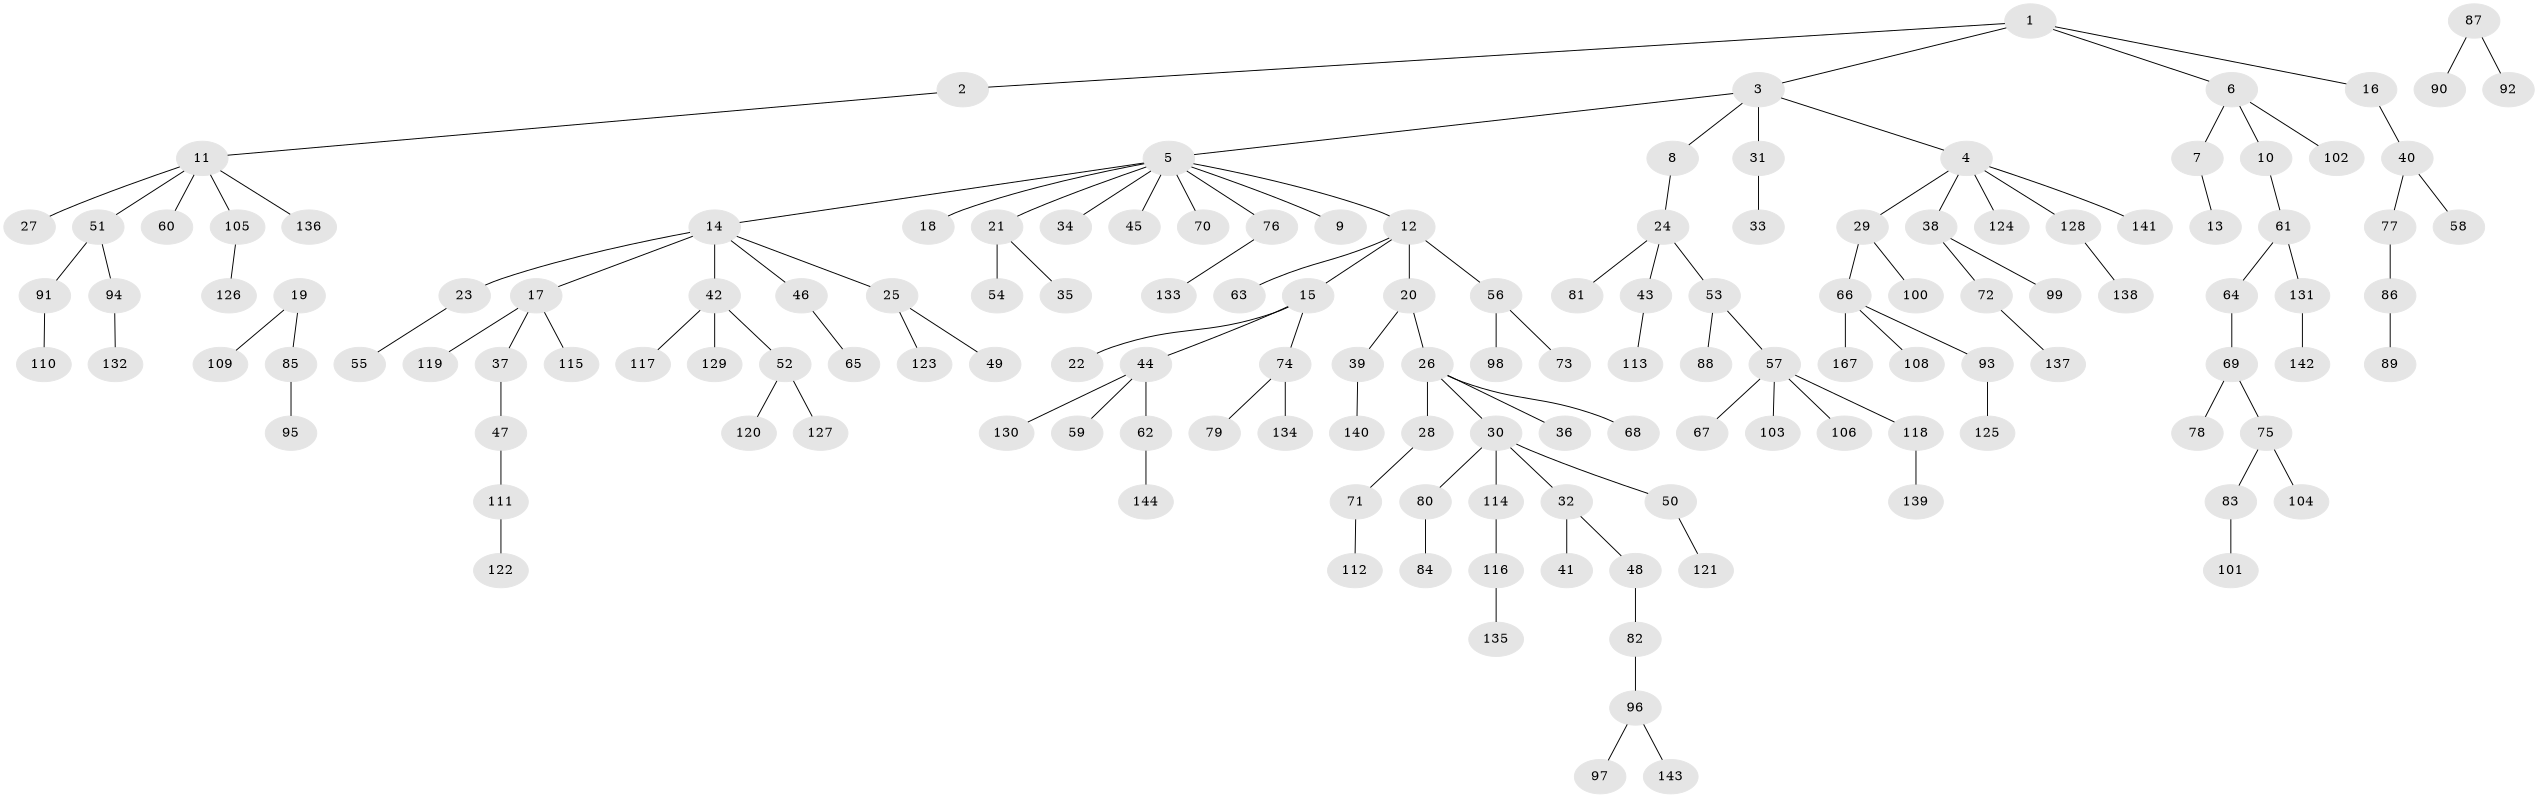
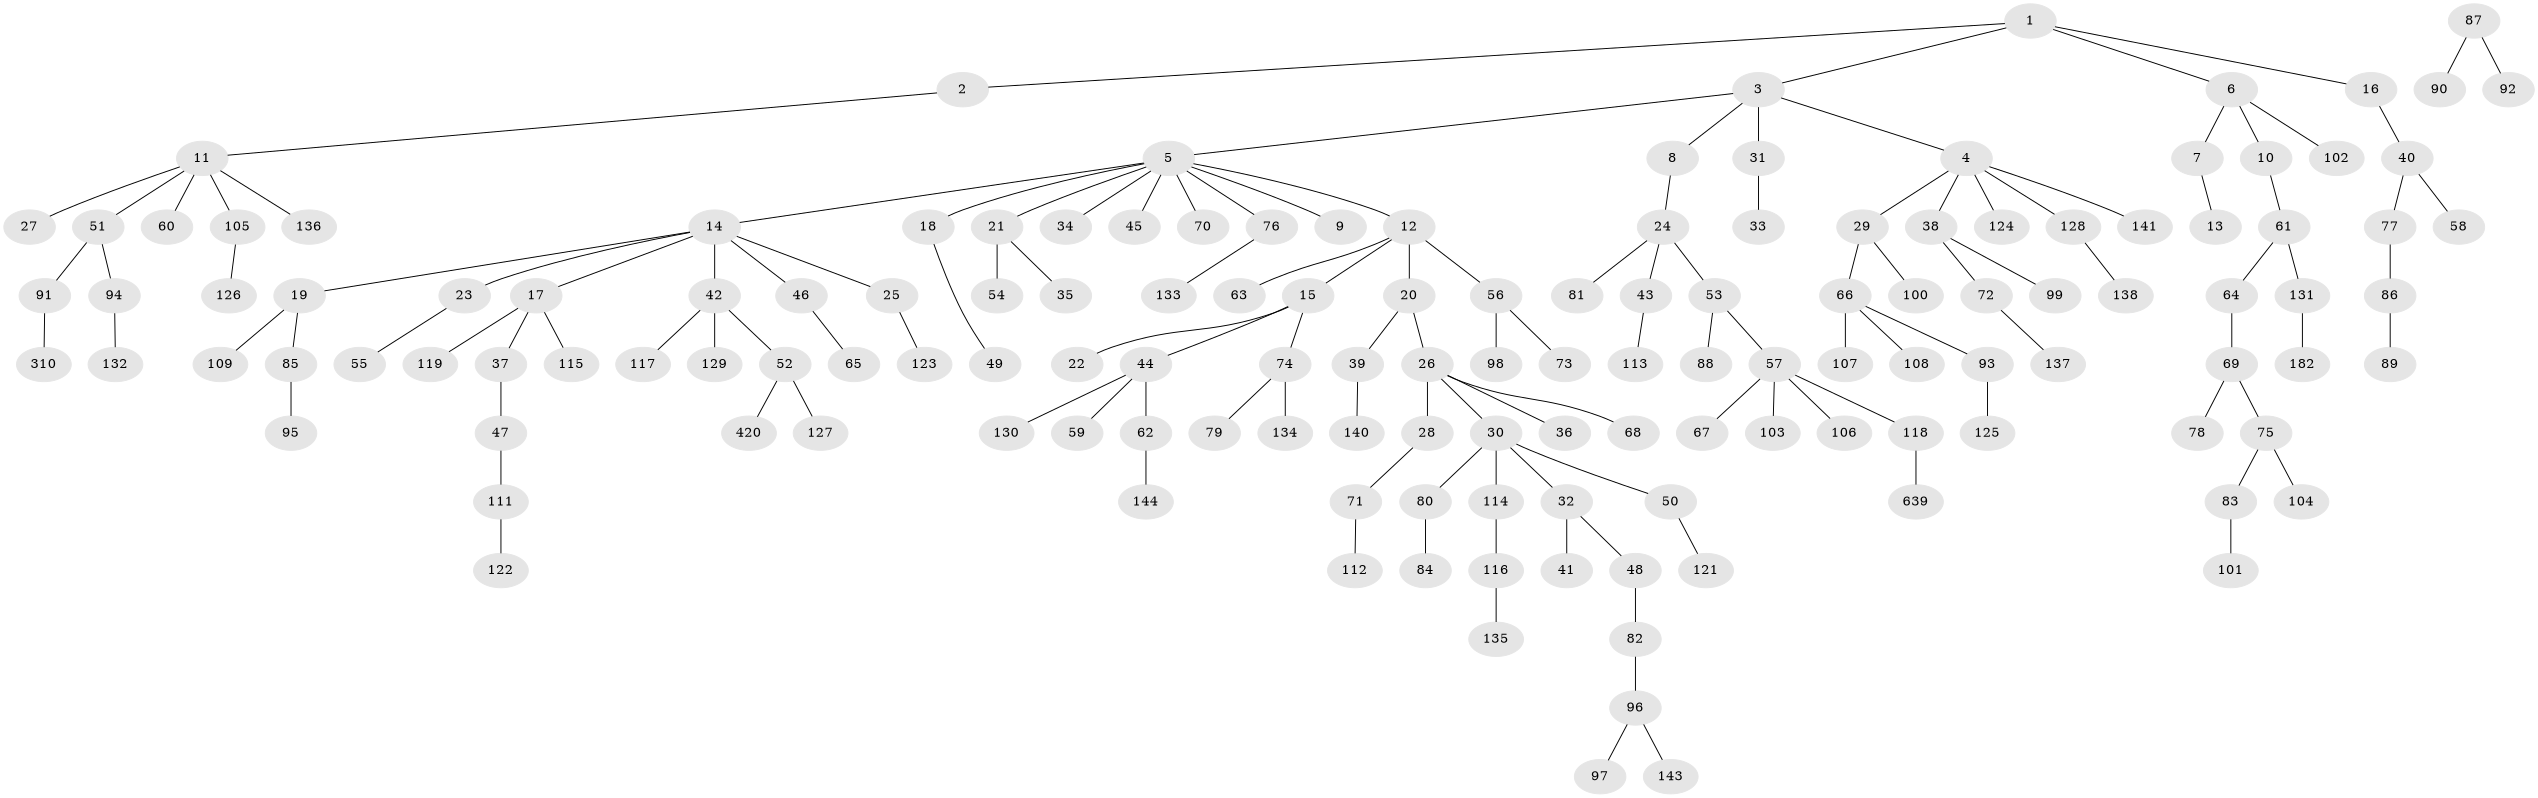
edge "14" -- "19": added
edge "25" -- "49": now "18" -- "49"
node "110": label "110" -> "310"
node "167": label "167" -> "107"
node "142": label "142" -> "182"
node "120": label "120" -> "420"
node "139": label "139" -> "639"
